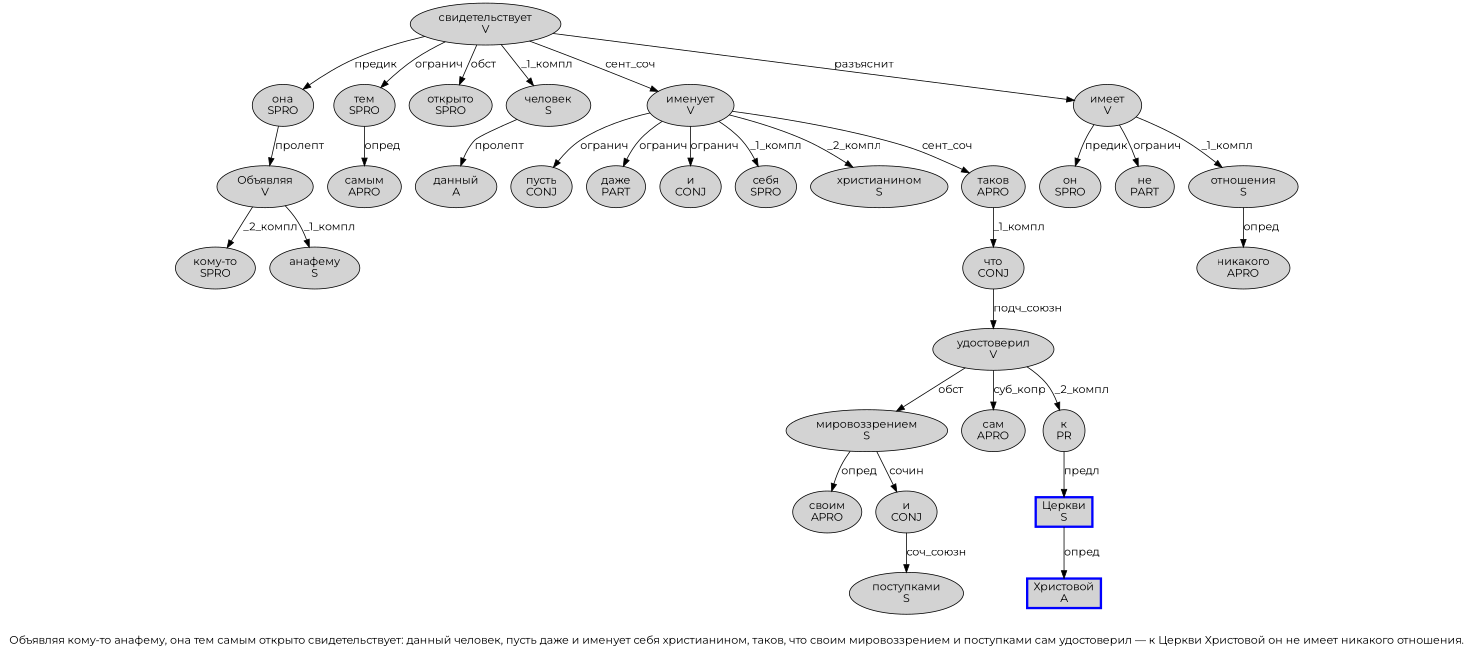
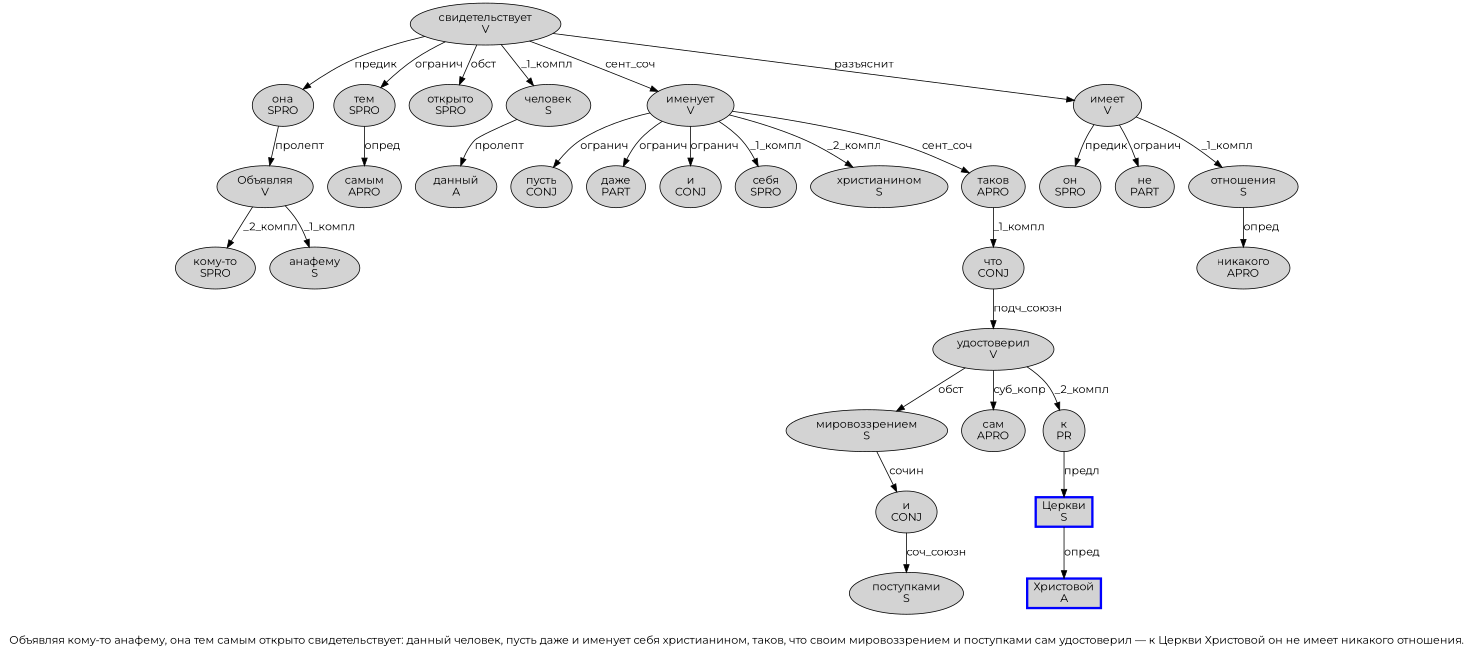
node "своим APRO": removed
